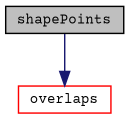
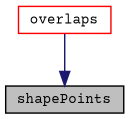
edge "shapePoints" -> "overlaps": reversed
